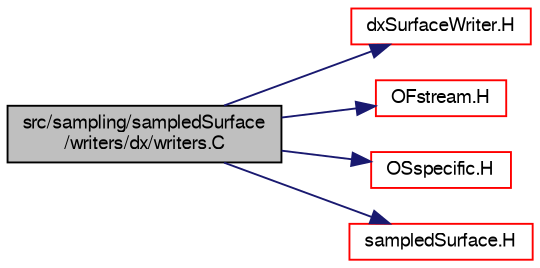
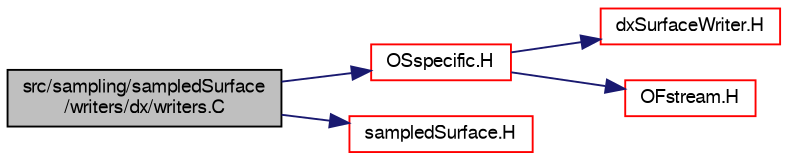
edge "src/sampling/sampledSurface /writers/dx/writers.C" -> "dxSurfaceWriter.H": now "OSspecific.H" -> "dxSurfaceWriter.H"
edge "src/sampling/sampledSurface /writers/dx/writers.C" -> "OFstream.H": now "OSspecific.H" -> "OFstream.H"
